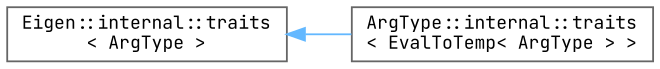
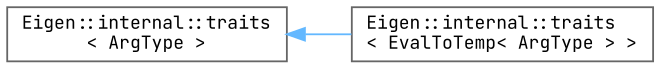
node "ArgType::internal::traits < EvalToTemp< ArgType > >": label "ArgType::internal::traits < EvalToTemp< ArgType > >" -> "Eigen::internal::traits < EvalToTemp< ArgType > >"
